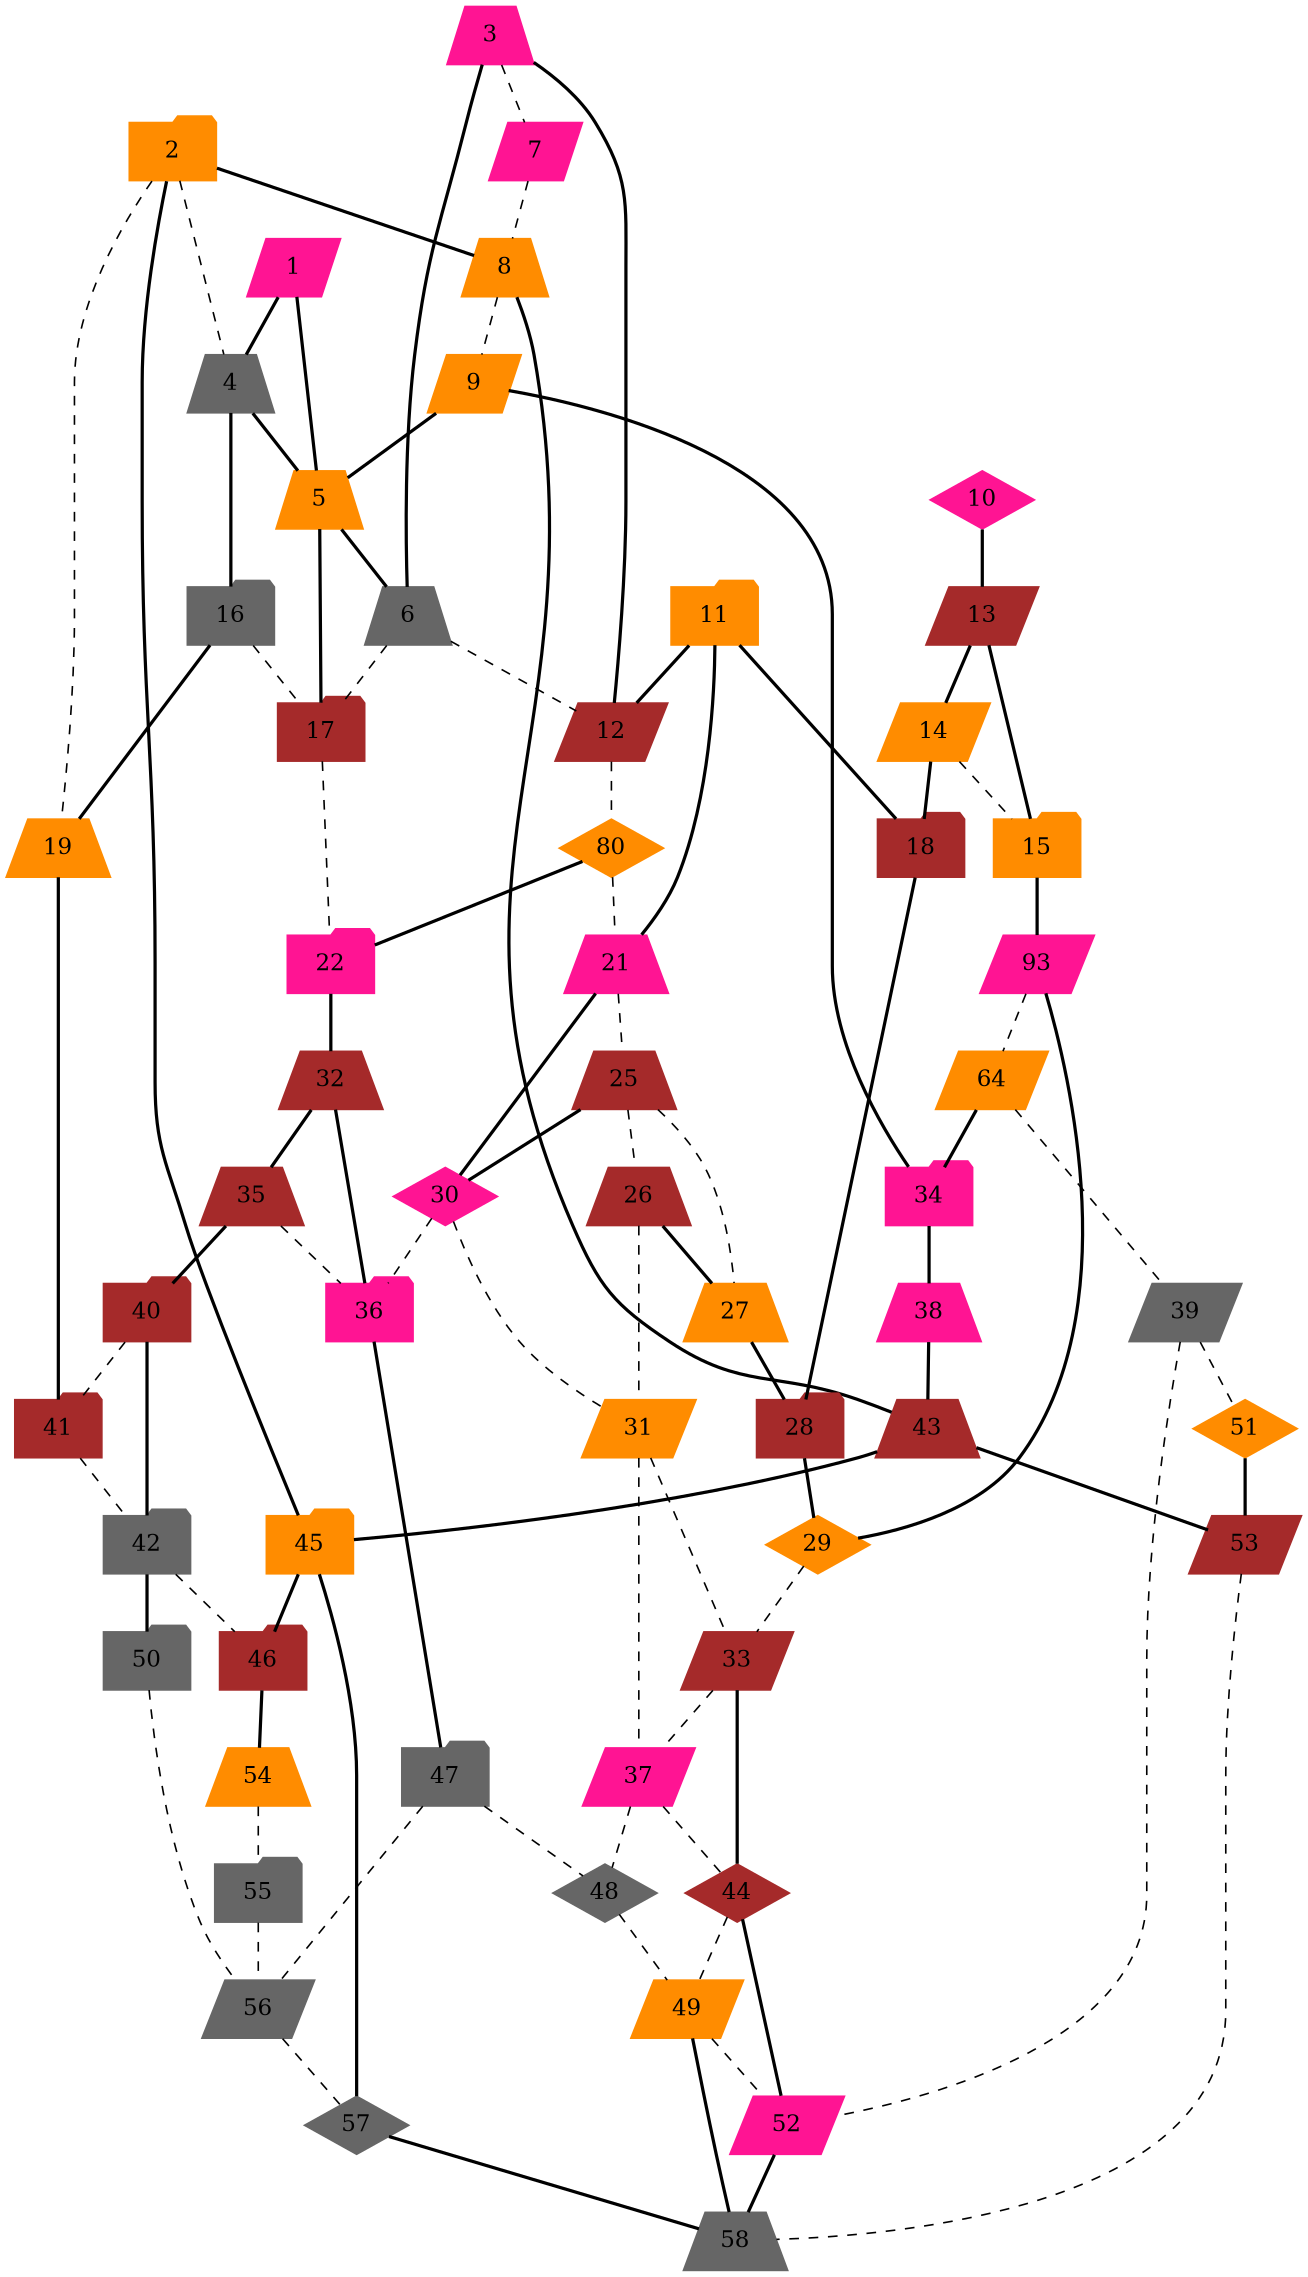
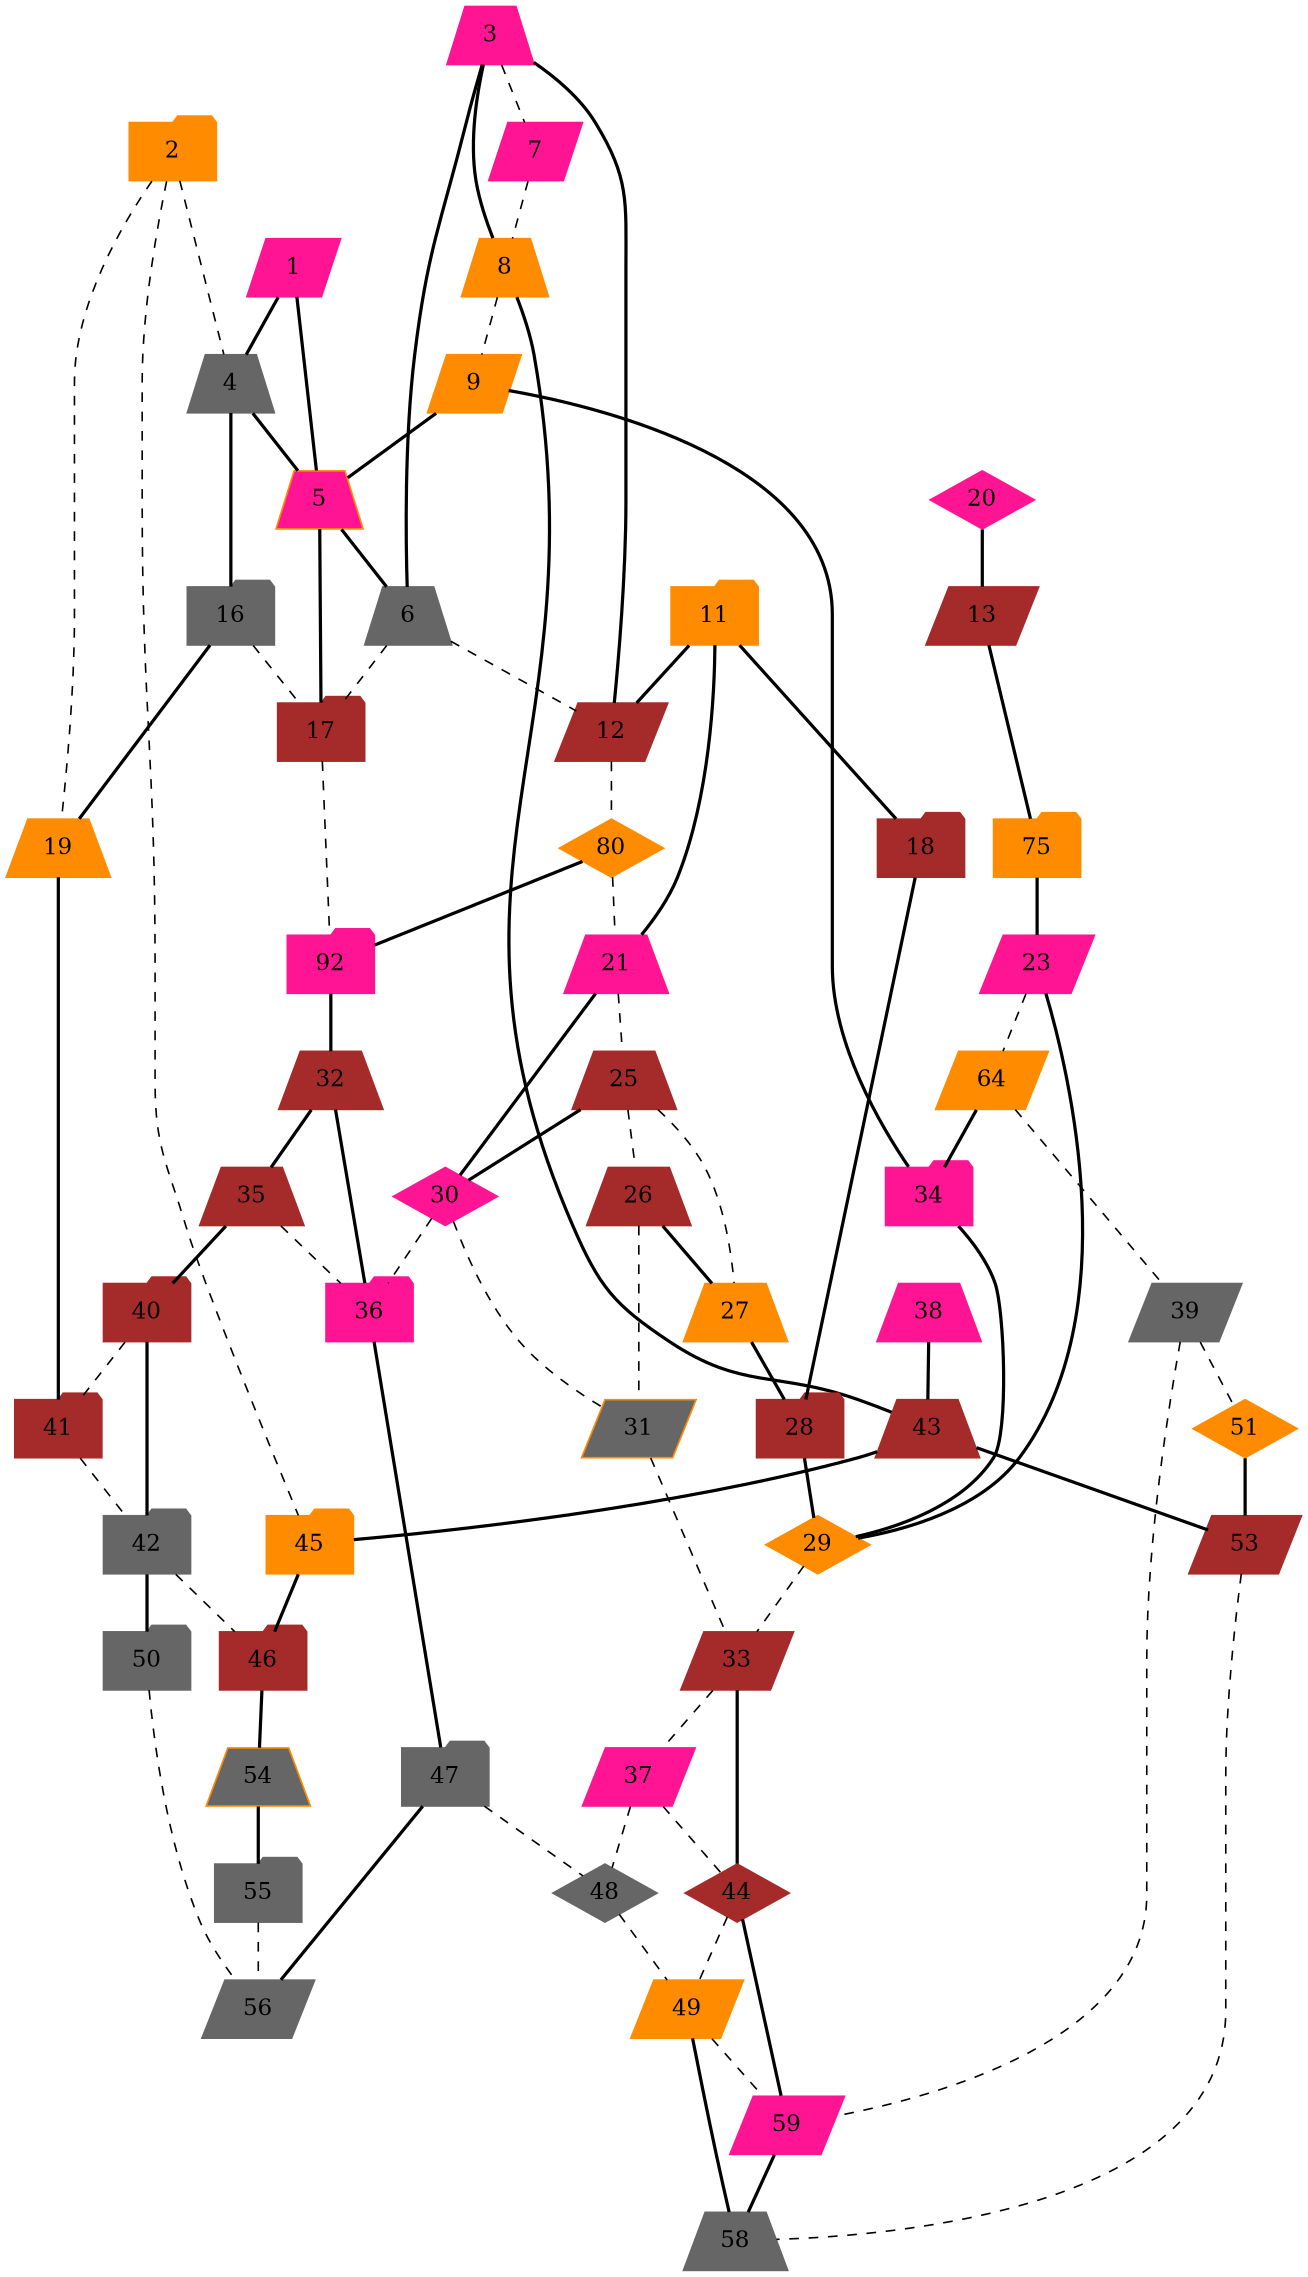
edge "2" -- "8": now "3" -- "8"
node "5": fillcolor darkorange -> deeppink
node "10": label "10" -> "20"
node "14": removed
node "15": label "15" -> "75"
edge "2" -- "45": style bold -> dashed
node "22": label "22" -> "92"
node "93": label "93" -> "23"
edge "34" -- "38": now "34" -- "29"
node "31": fillcolor darkorange -> gray40
edge "31" -- "37": removed
node "54": fillcolor darkorange -> gray40
edge "54" -- "55": style dashed -> bold
edge "47" -- "56": style dashed -> bold
node "57": removed
node "52": label "52" -> "59"
